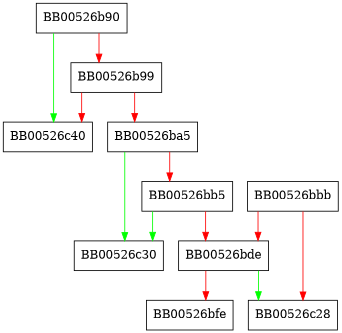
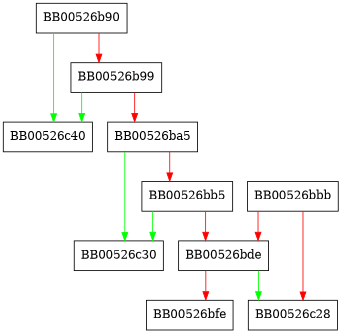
edge "BB00526b99" -> "BB00526c40": color red -> green
